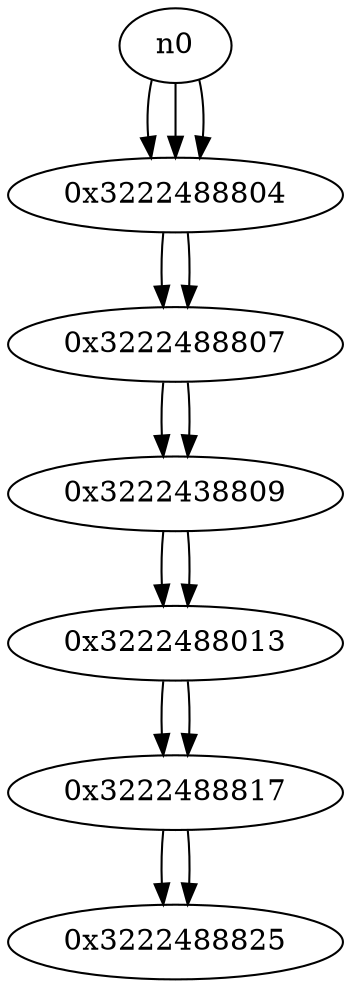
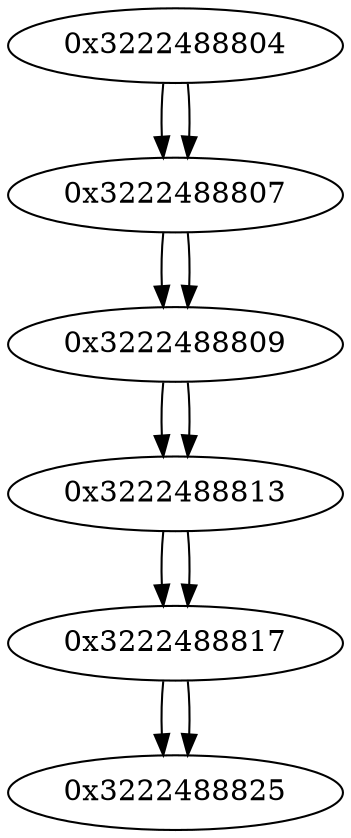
node "n0": removed
node "0x3222438809": label "0x3222438809" -> "0x3222488809"
node "0x3222488013": label "0x3222488013" -> "0x3222488813"
